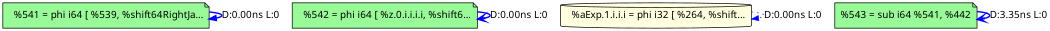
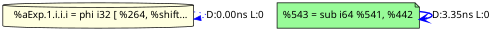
node "%541 = phi i64 [ %539, %shift64RightJa...": removed
node "%542 = phi i64 [ %z.0.i.i.i.i, %shift6...": removed
